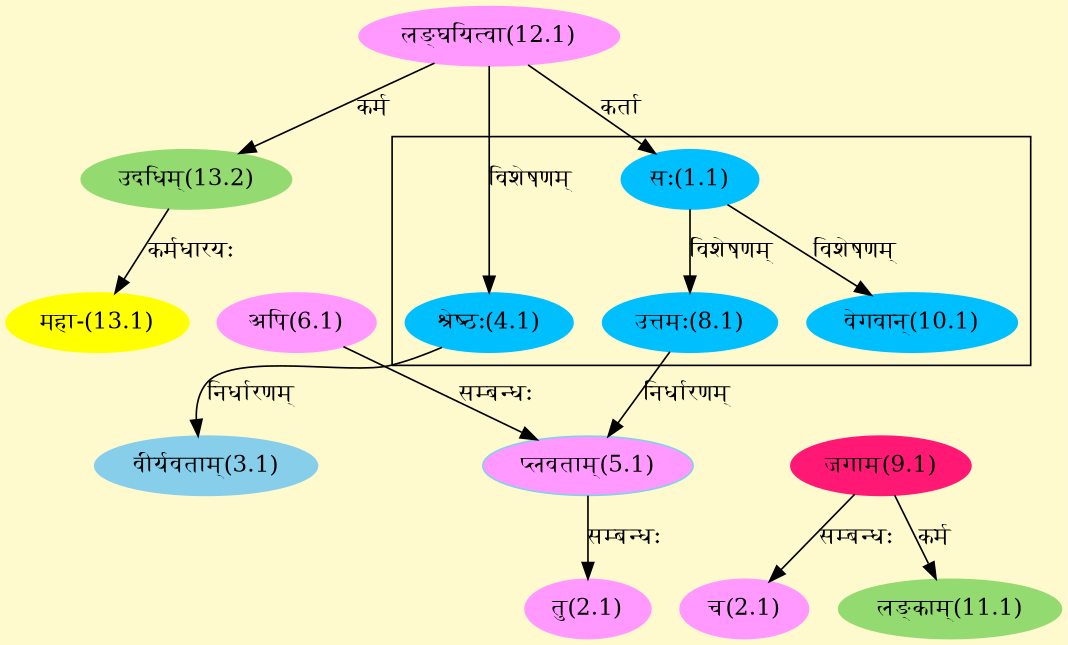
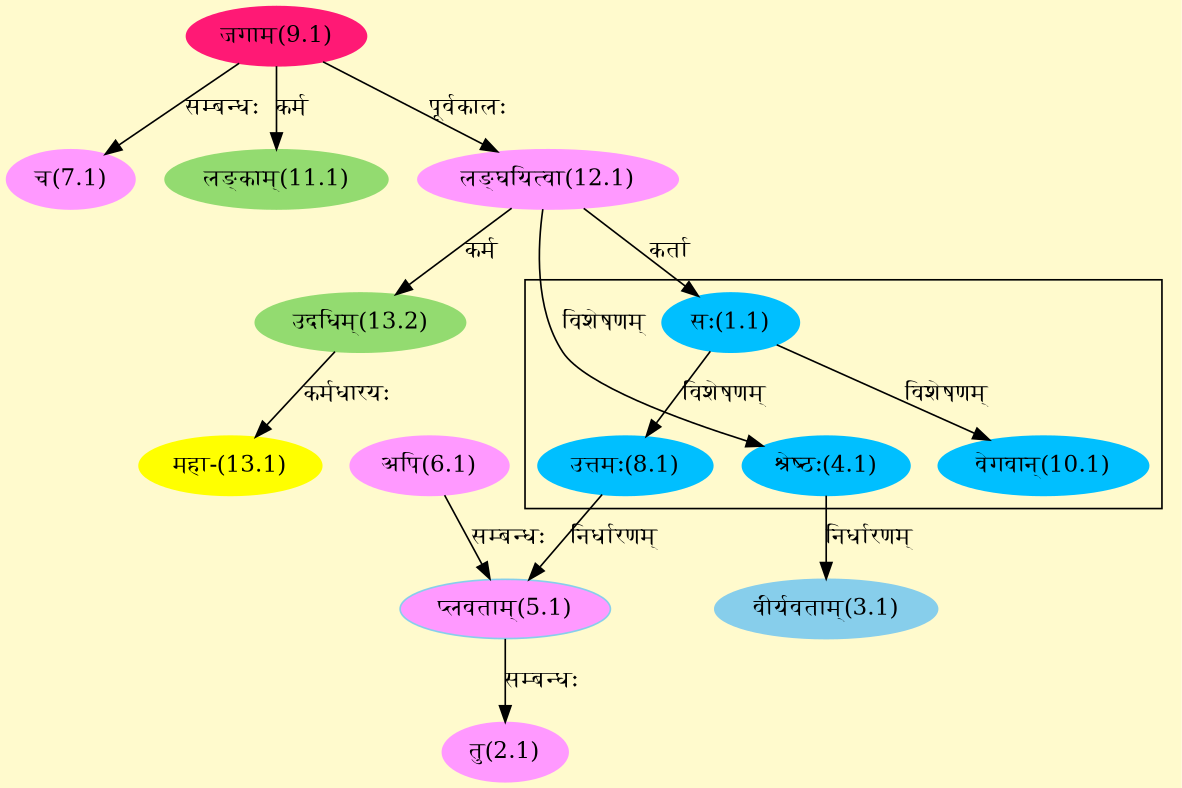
edge "जगाम(9.1)" -> "लङ्घयित्वा(12.1)": added, label "पूर्वकालः"
node "च(2.1)": label "च(2.1)" -> "च(7.1)"
